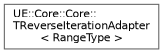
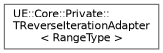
node "UE::Core::Core:: TReverseIterationAdapter < RangeType >": label "UE::Core::Core:: TReverseIterationAdapter < RangeType >" -> "UE::Core::Private:: TReverseIterationAdapter < RangeType >"
